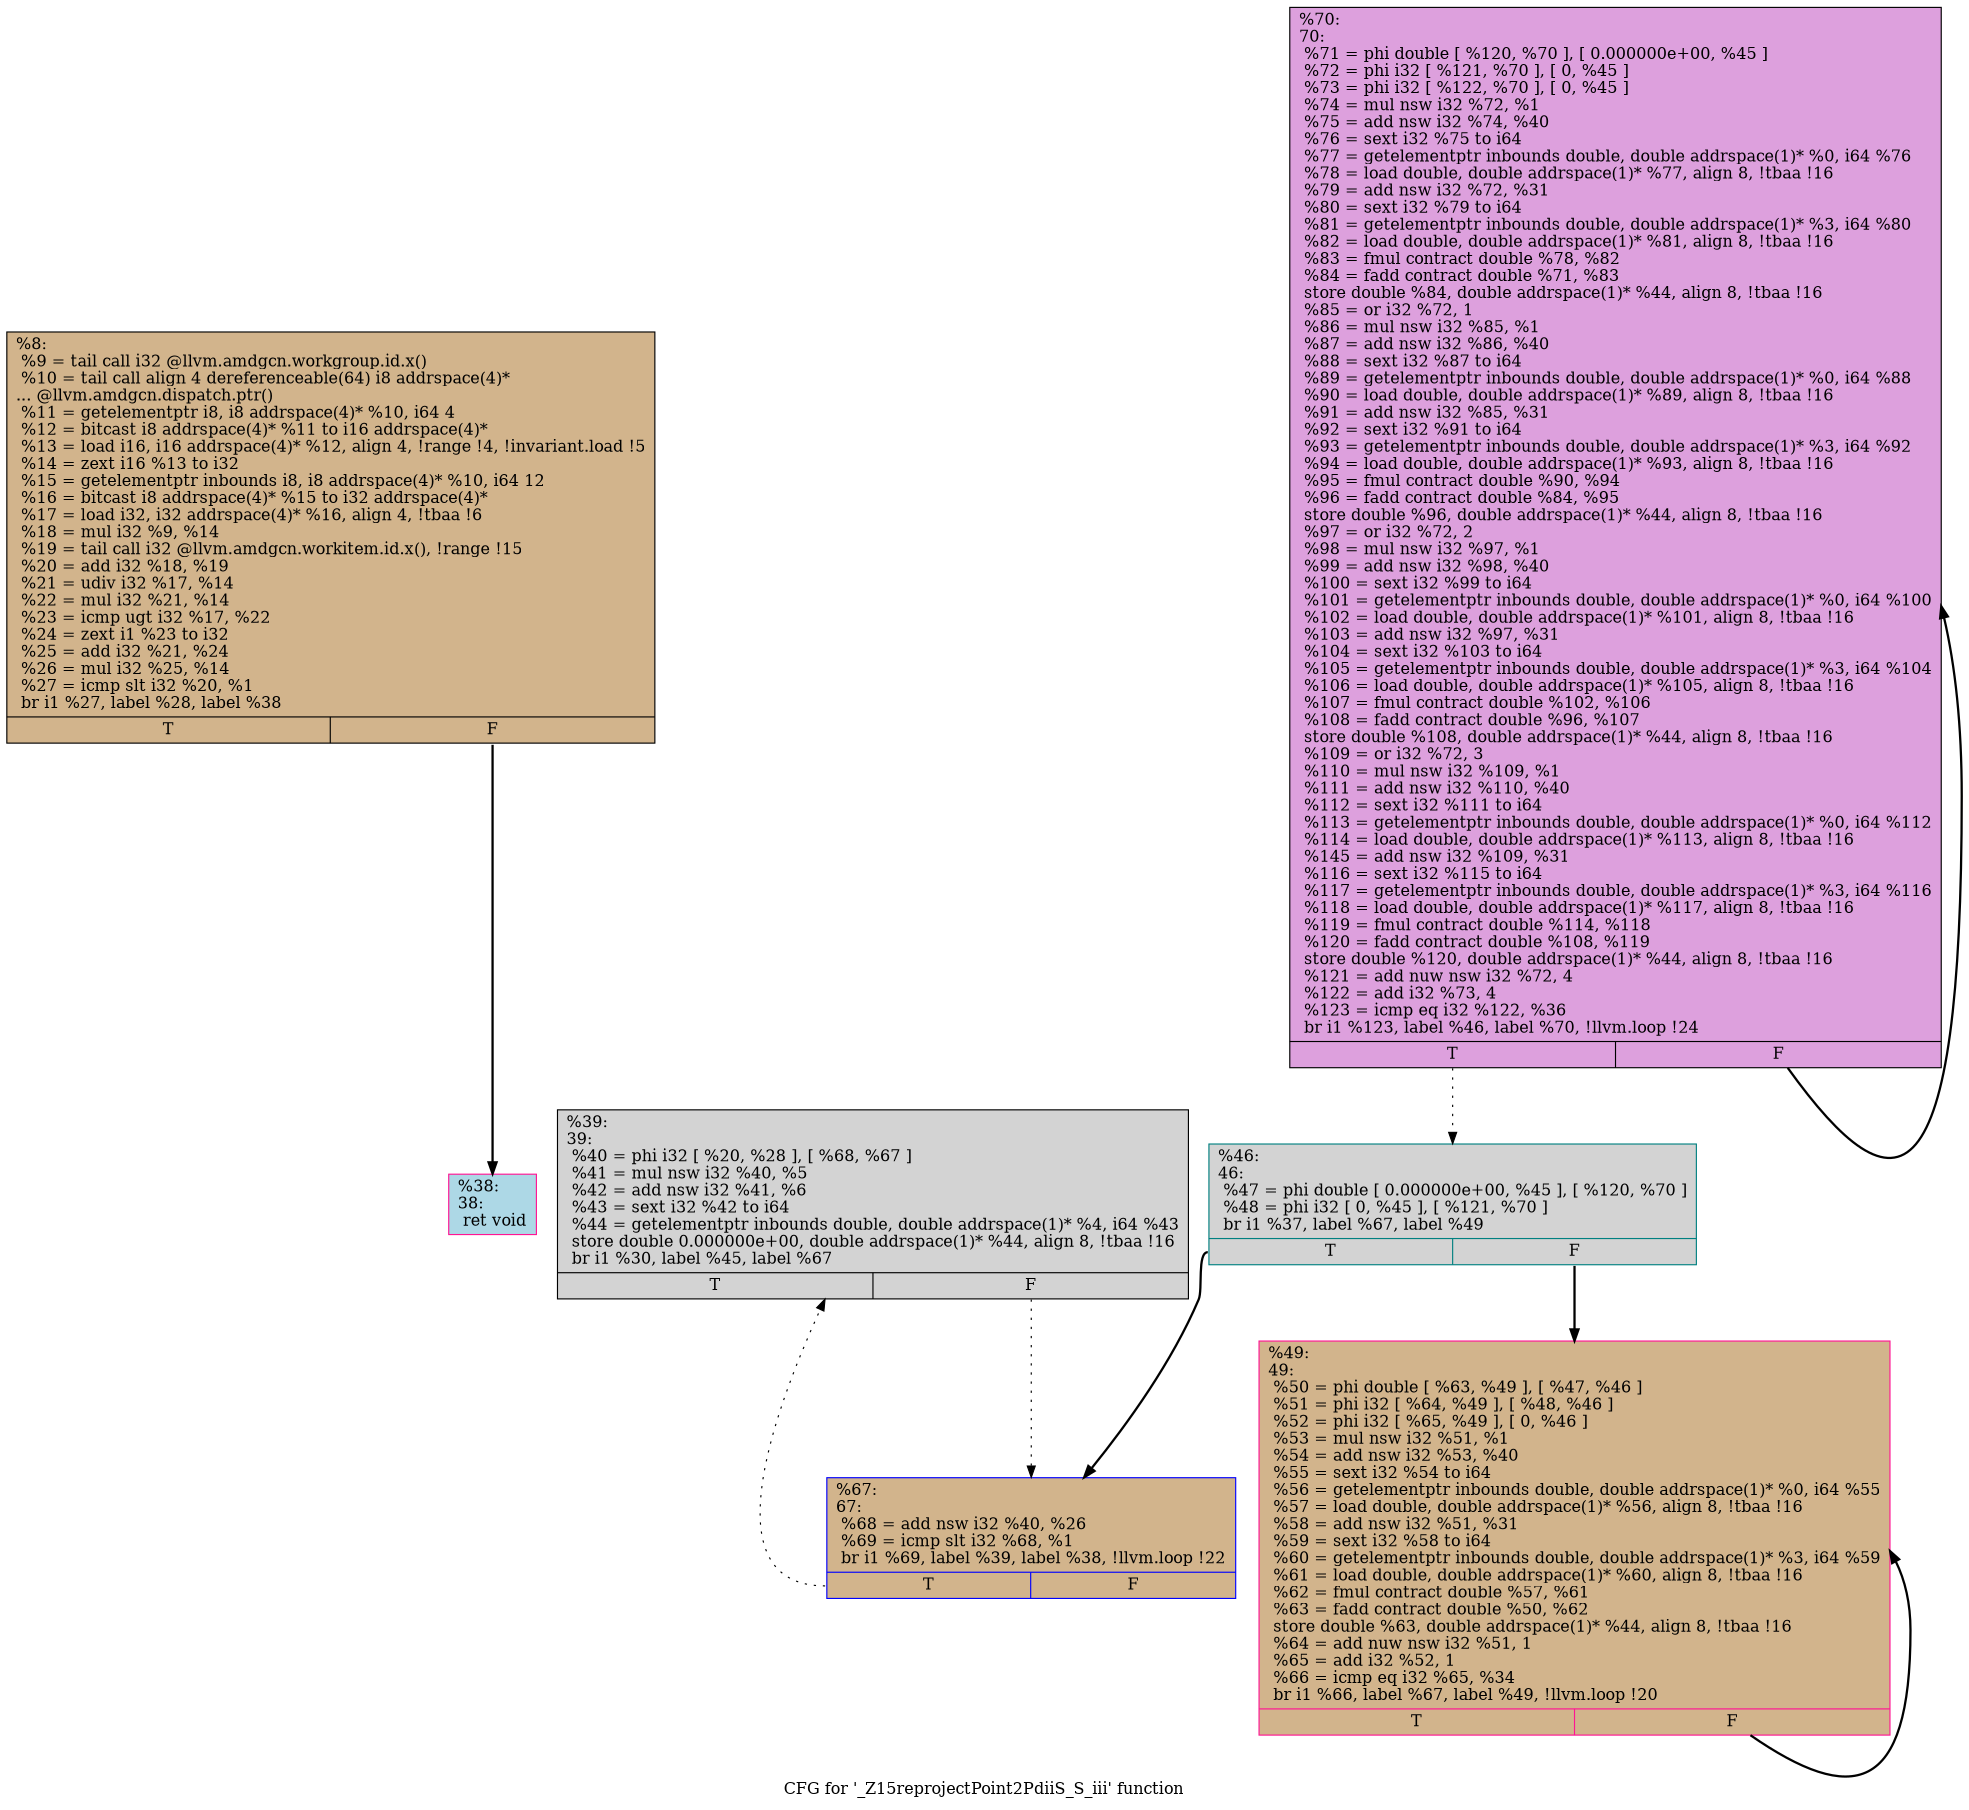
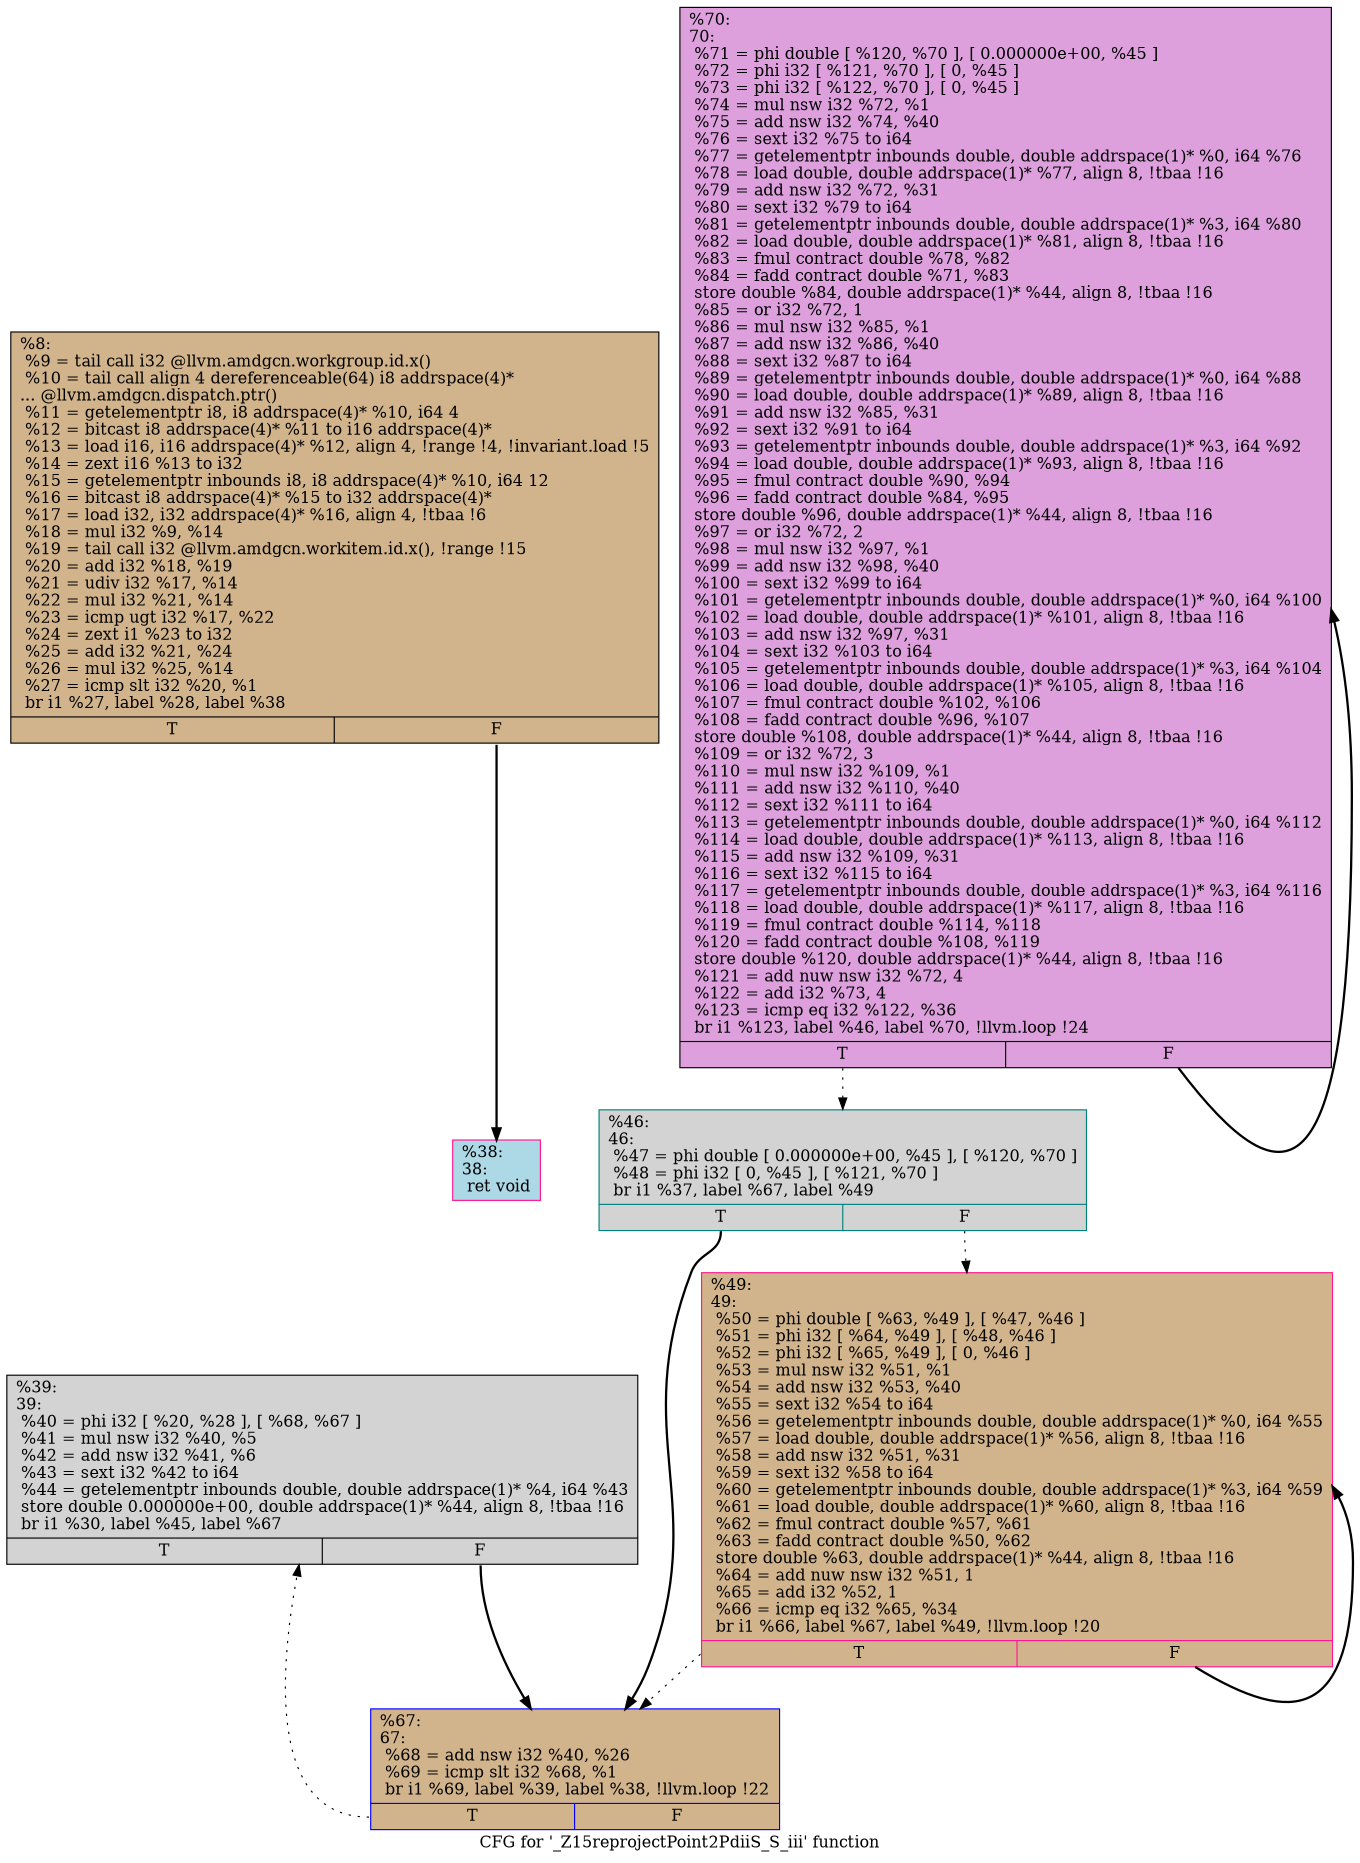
node "%70:": text "%145 = add nsw i32 %109, %31" -> "%115 = add nsw i32 %109, %31"
edge "%46:" -> "%49:": style bold -> dotted
edge "%39:" -> "%67:": style dotted -> bold
edge "%49:" -> "%67:": added
